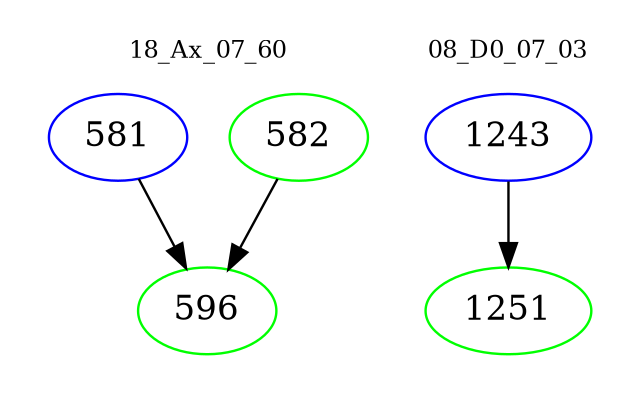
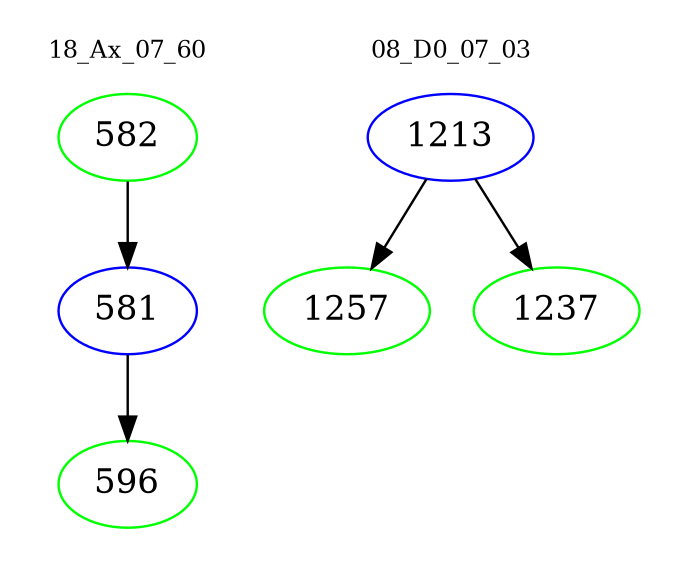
node "1243": label "1243" -> "1213"
edge "582" -> "596": now "582" -> "581"
node "1251": label "1251" -> "1257"
node "1237": added
